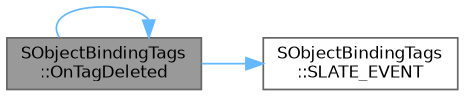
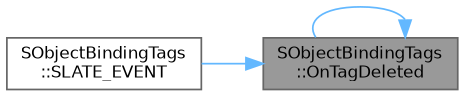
edge "SObjectBindingTags ::OnTagDeleted" -> "SObjectBindingTags ::SLATE_EVENT": reversed
